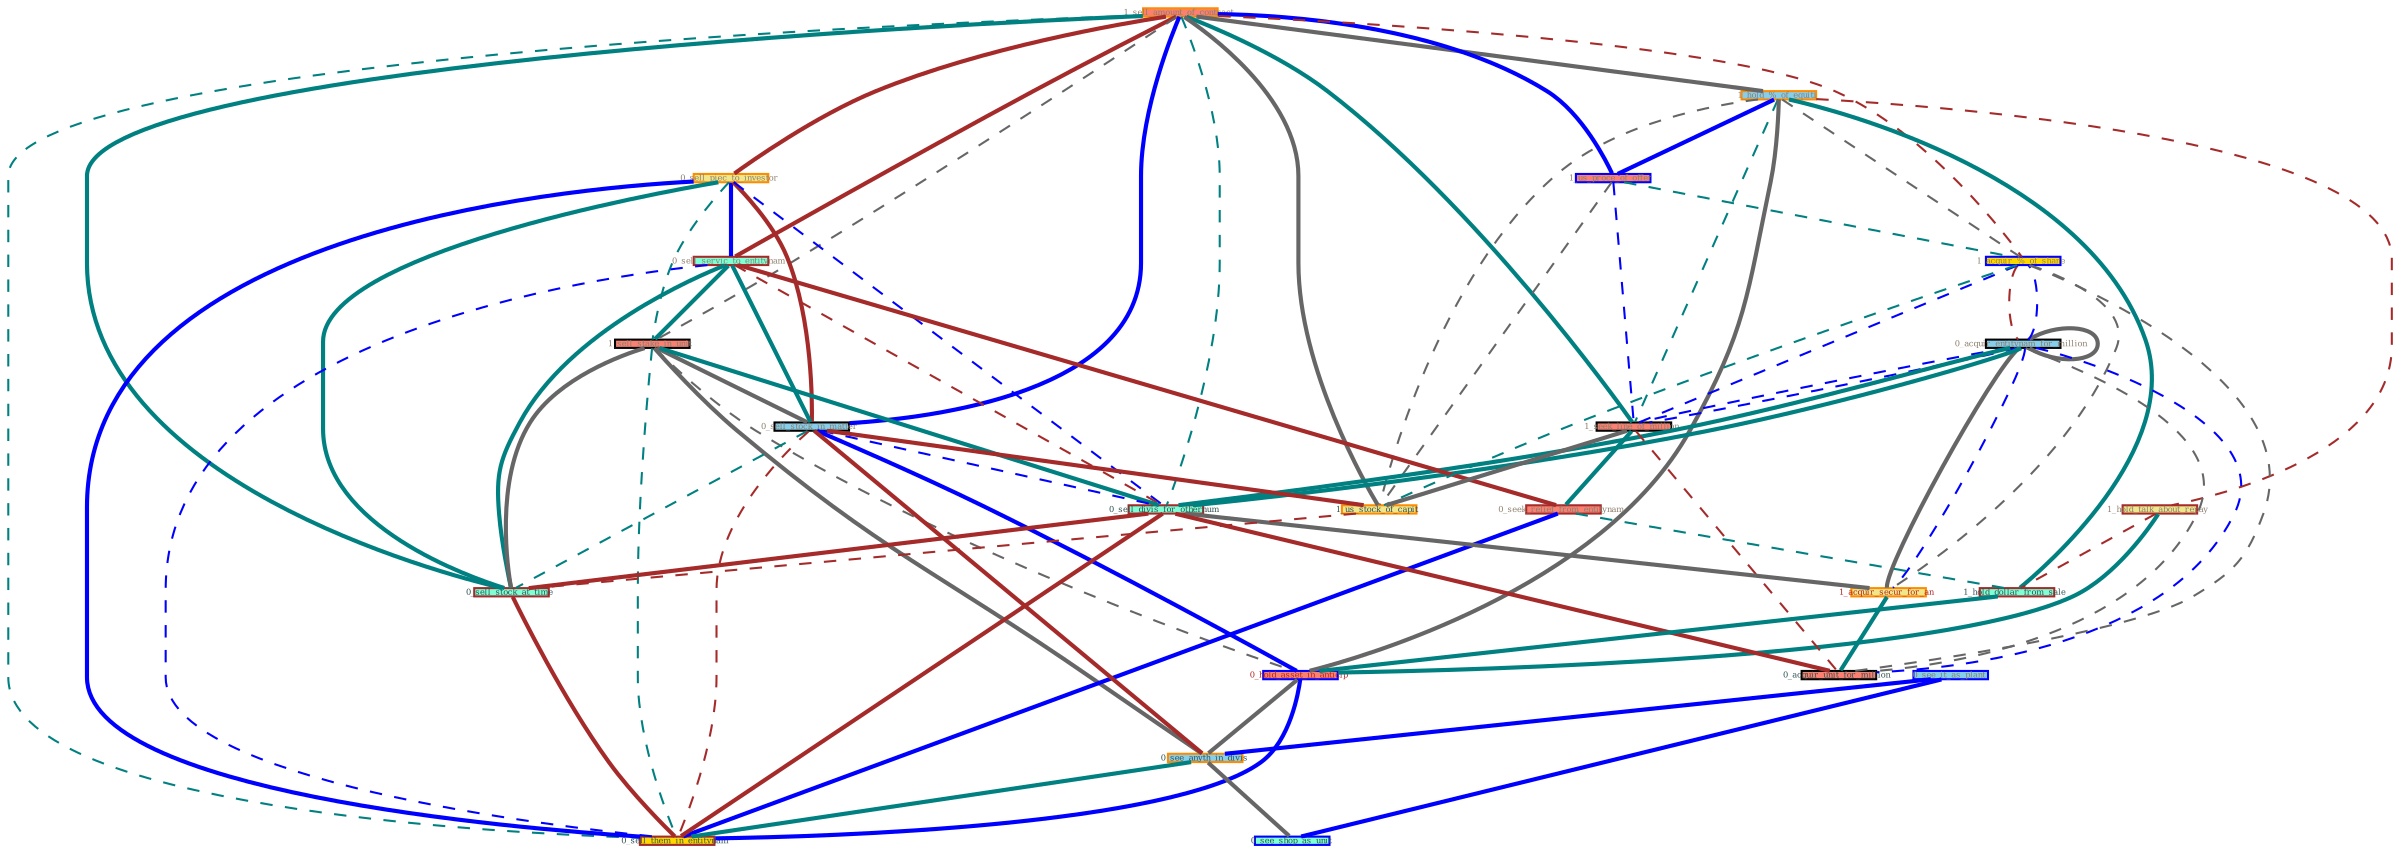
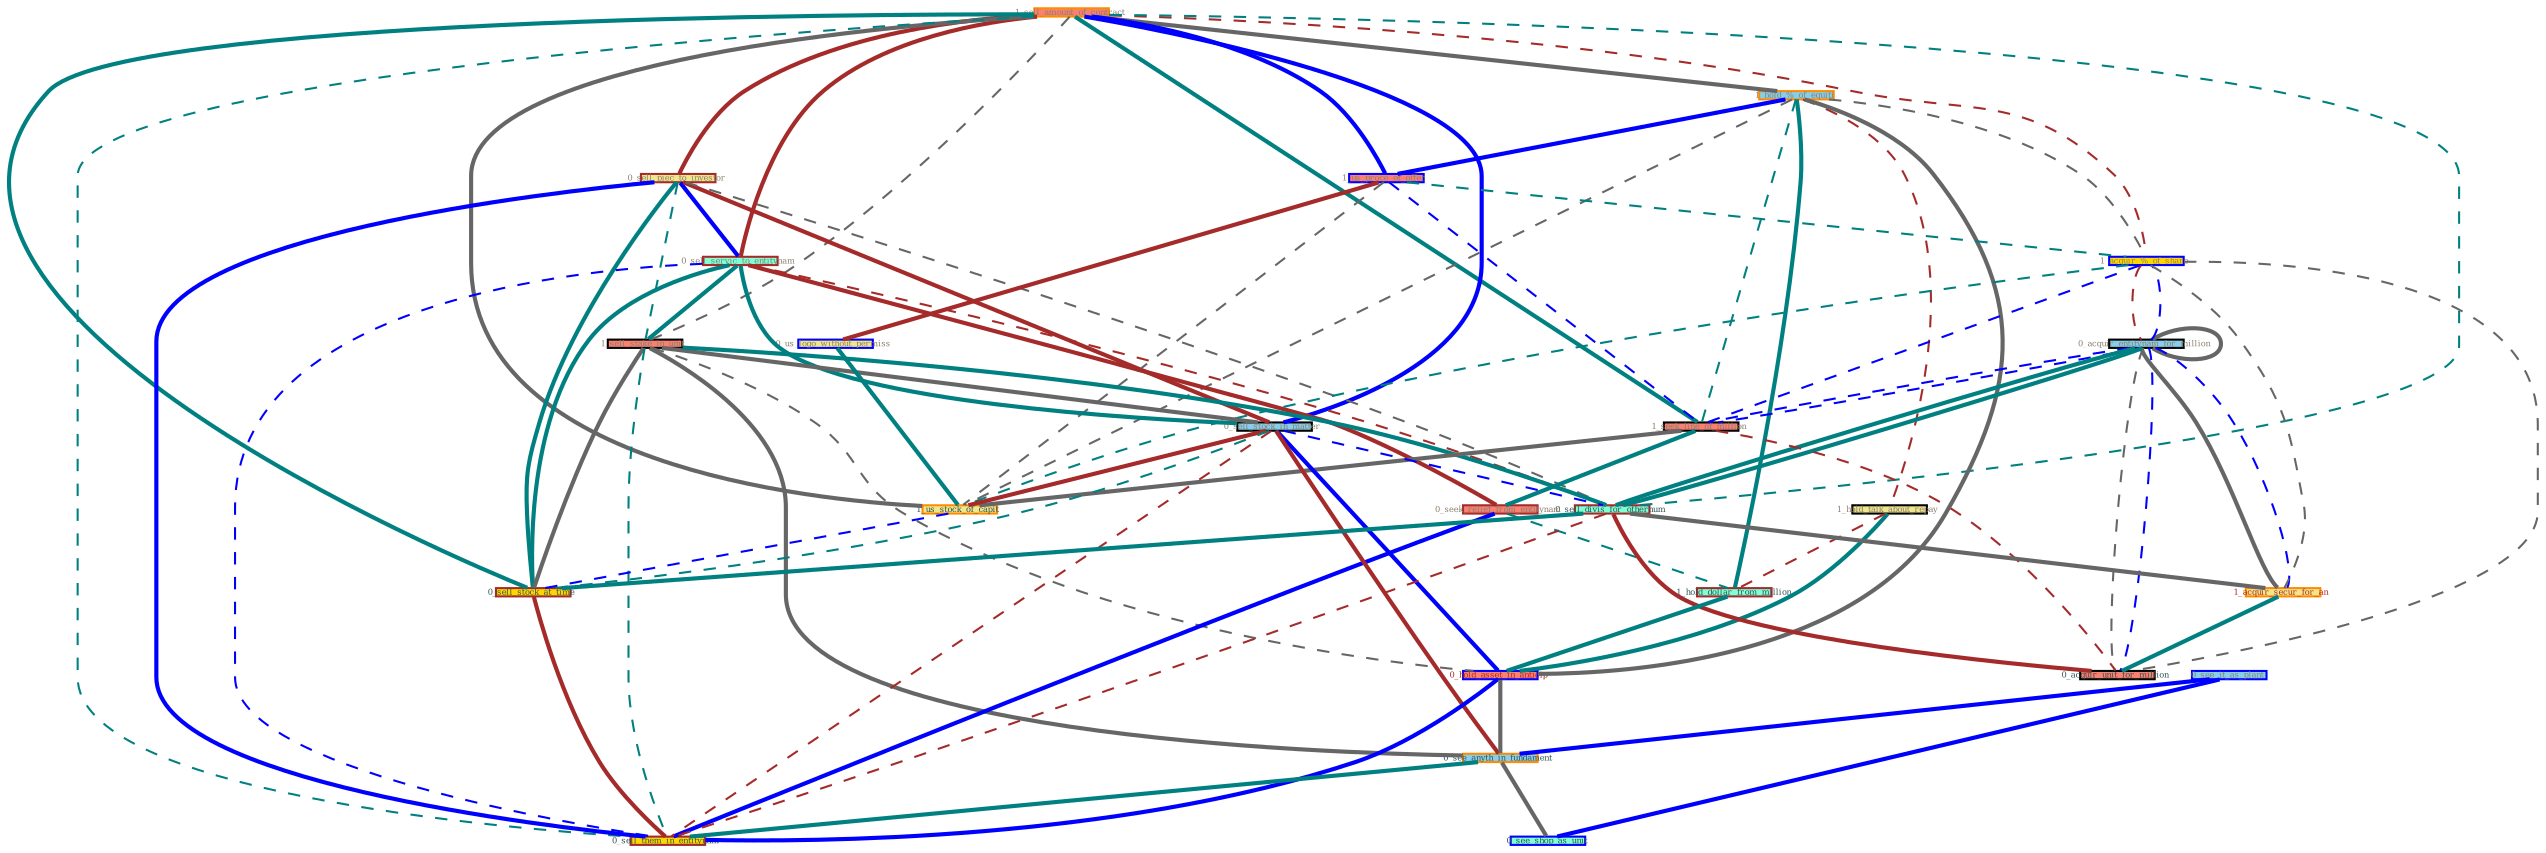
node "0_sell_piec_to_investor": color darkorange -> brown
node "0_us_logo_without_permiss": added
edge "0_sell_piec_to_investor" -- "0_sell_divis_for_othernum": color blue -> gray40
node "1_hold_talk_about_repay": color brown -> black
edge "0_sell_divis_for_othernum" -- "0_sell_stock_at_time": color brown -> teal
edge "1_us_stock_of_capit" -- "0_sell_stock_at_time": color brown -> blue
node "0_sell_stock_at_time": fillcolor aquamarine -> gold
node "1_hold_dollar_from_sale": label "1_hold_dollar_from_sale" -> "1_hold_dollar_from_million"
edge "0_sell_divis_for_othernum" -- "0_sell_them_in_entitynam": style bold -> dashed
node "0_see_anyth_in_divis": label "0_see_anyth_in_divis" -> "0_see_anyth_in_fundament"
